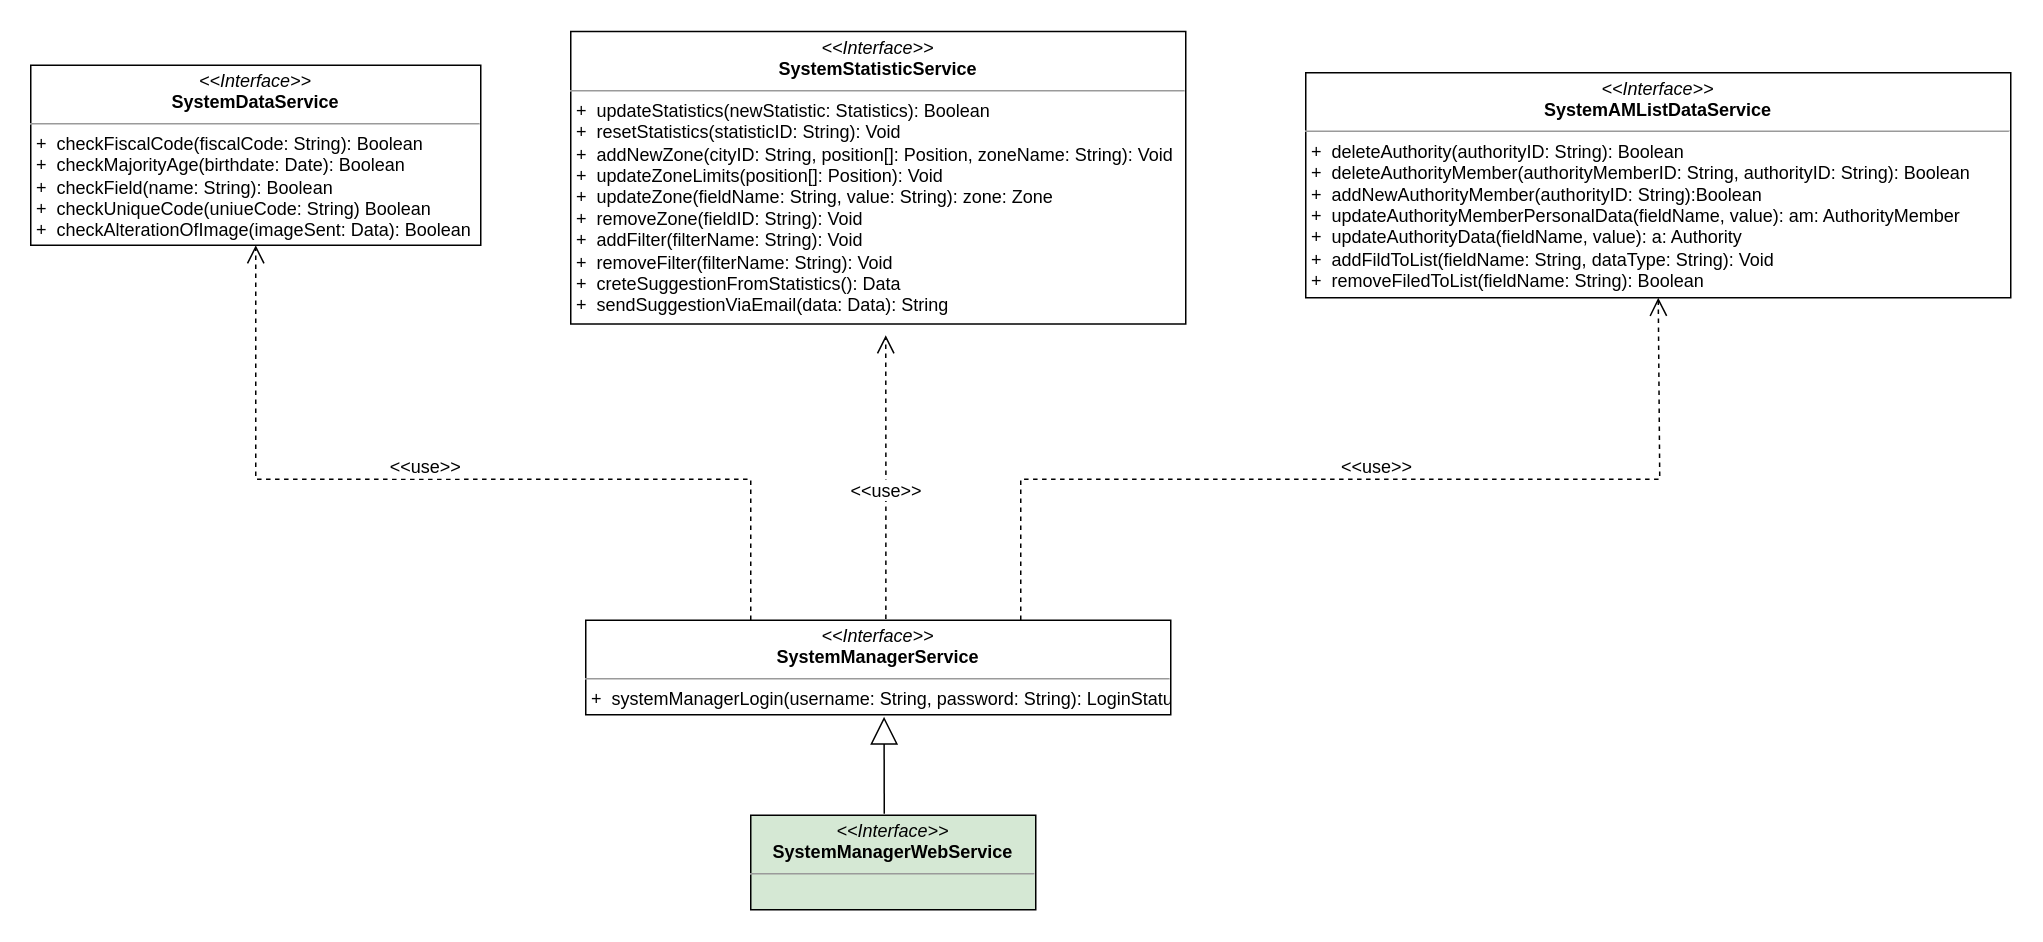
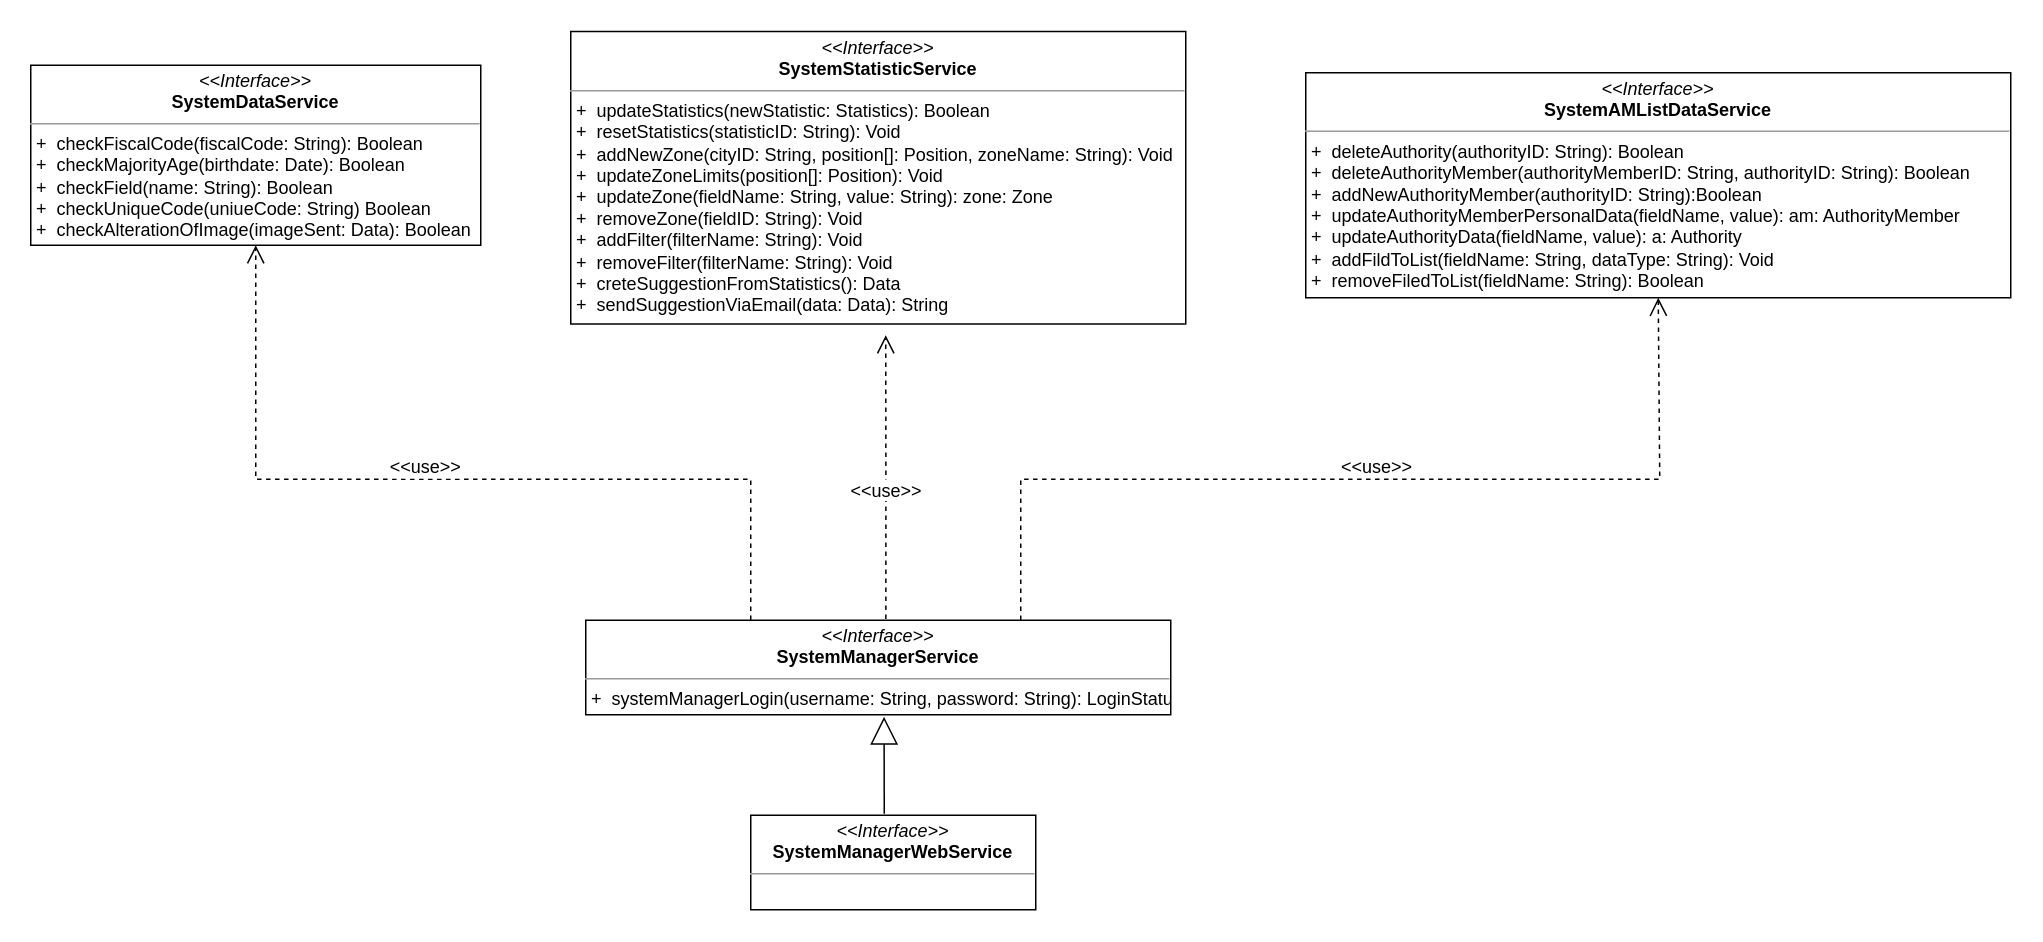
node "<<Interface>> SystemManagerWebService": fillcolor #d5e8d4 -> #ffffff
